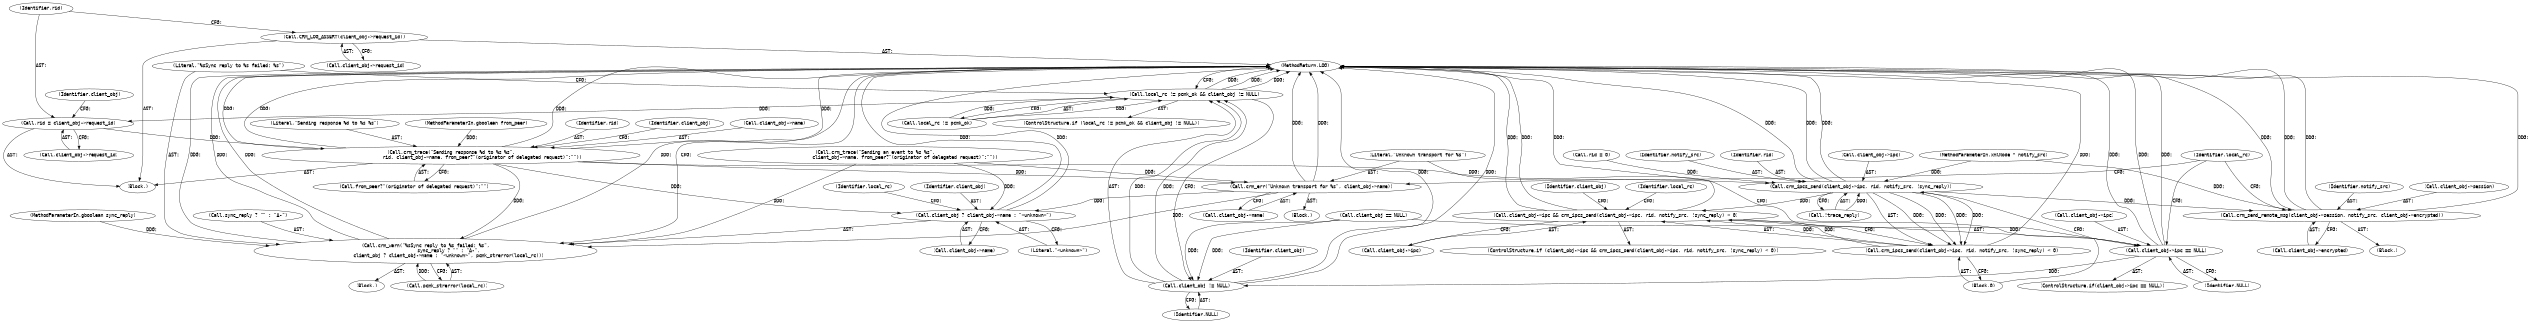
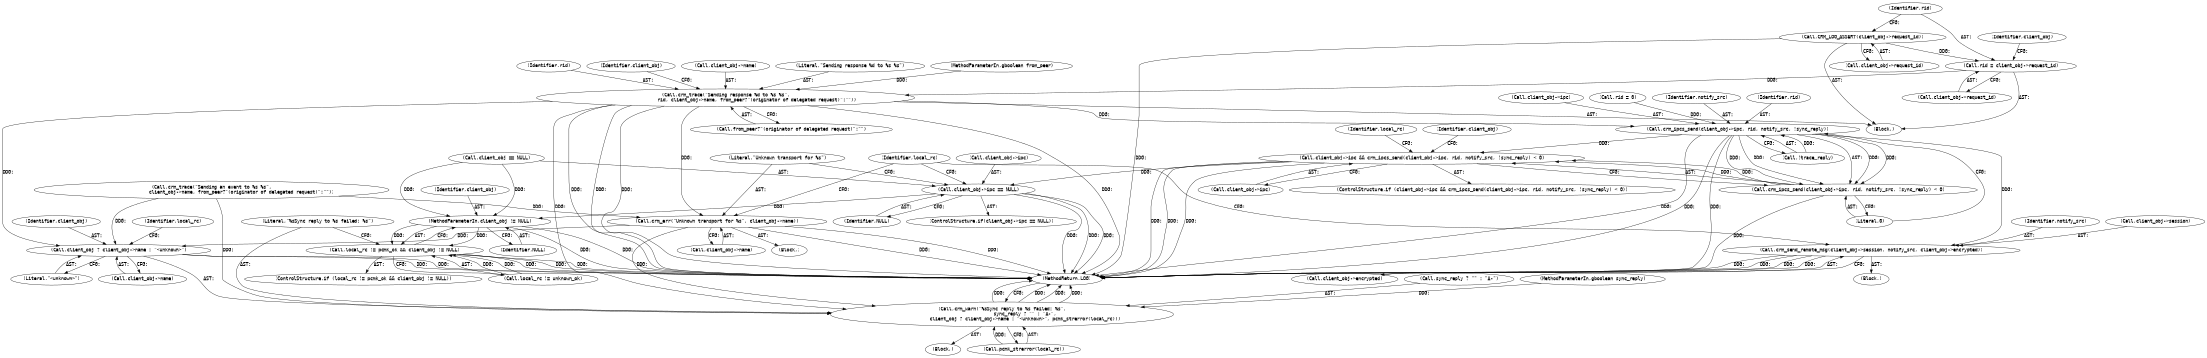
edge "(Call,CRM_LOG_ASSERT(client_obj->request_id))" -> "(MethodReturn,LOG)": label "AST: " -> "DDG: "
edge "(MethodReturn,LOG)" -> "(Call,local_rc != pcmk_ok && client_obj != NULL)": removed, label "CFG:"
edge "(Call,local_rc != pcmk_ok && client_obj != NULL)" -> "(Call,rid = client_obj->request_id)": now "(Call,CRM_LOG_ASSERT(client_obj->request_id))" -> "(Call,rid = client_obj->request_id)"
node "(Call,local_rc != pcmk_ok)": label "(Call,local_rc != pcmk_ok)" -> "(Call,local_rc != unknown_ok)"
node "(MethodParameterIn,xmlNode * notify_src)": removed
node "(Call,client_obj != NULL)": label "(Call,client_obj != NULL)" -> "(MethodParameterIn,client_obj != NULL)"
node "(Block,0)": label "(Block,0)" -> "(Literal,0)"
